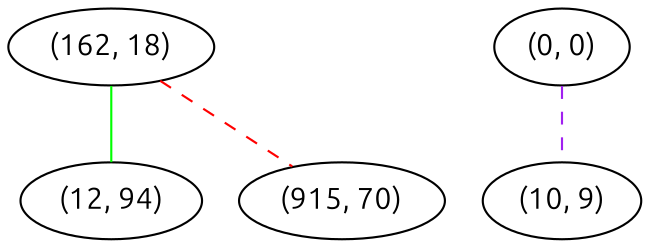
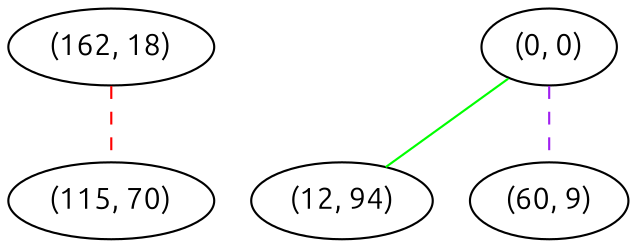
edge "(162, 18)" -- "(12, 94)": now "(0, 0)" -- "(12, 94)"
node "(915, 70)": label "(915, 70)" -> "(115, 70)"
node "(10, 9)": label "(10, 9)" -> "(60, 9)"
